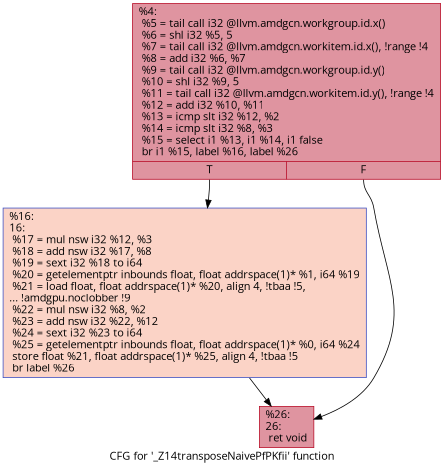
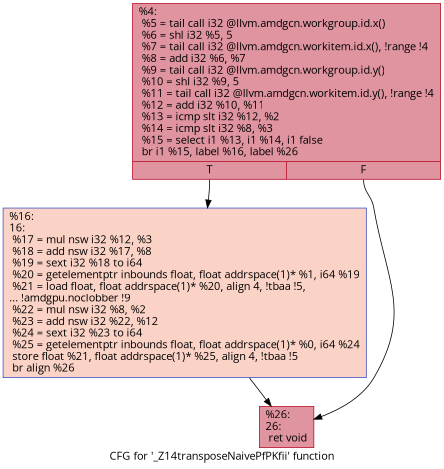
node "%16:": text "br label %26" -> "br align %26"
